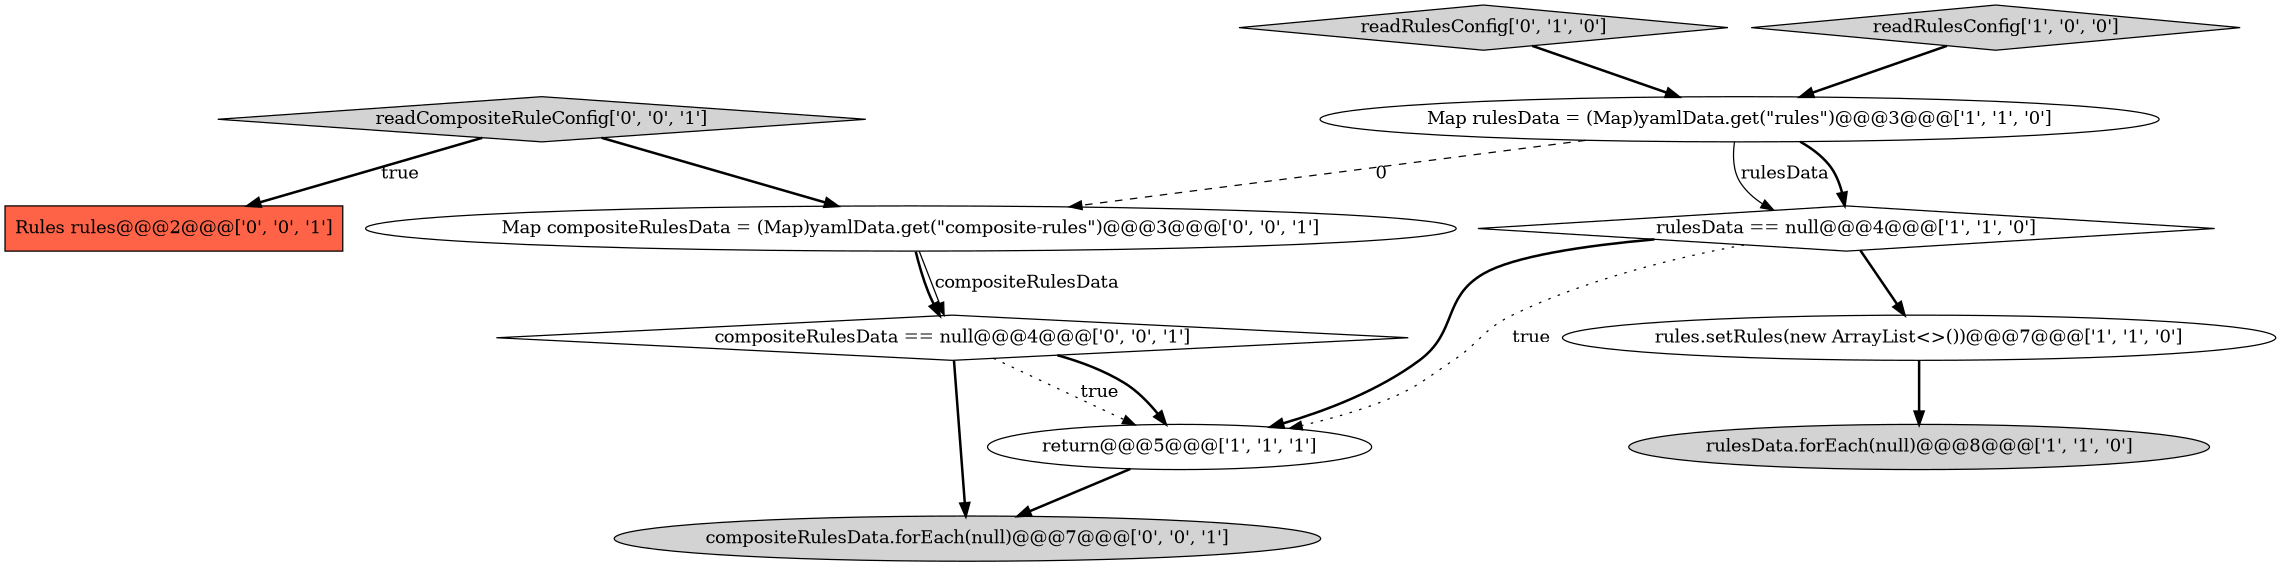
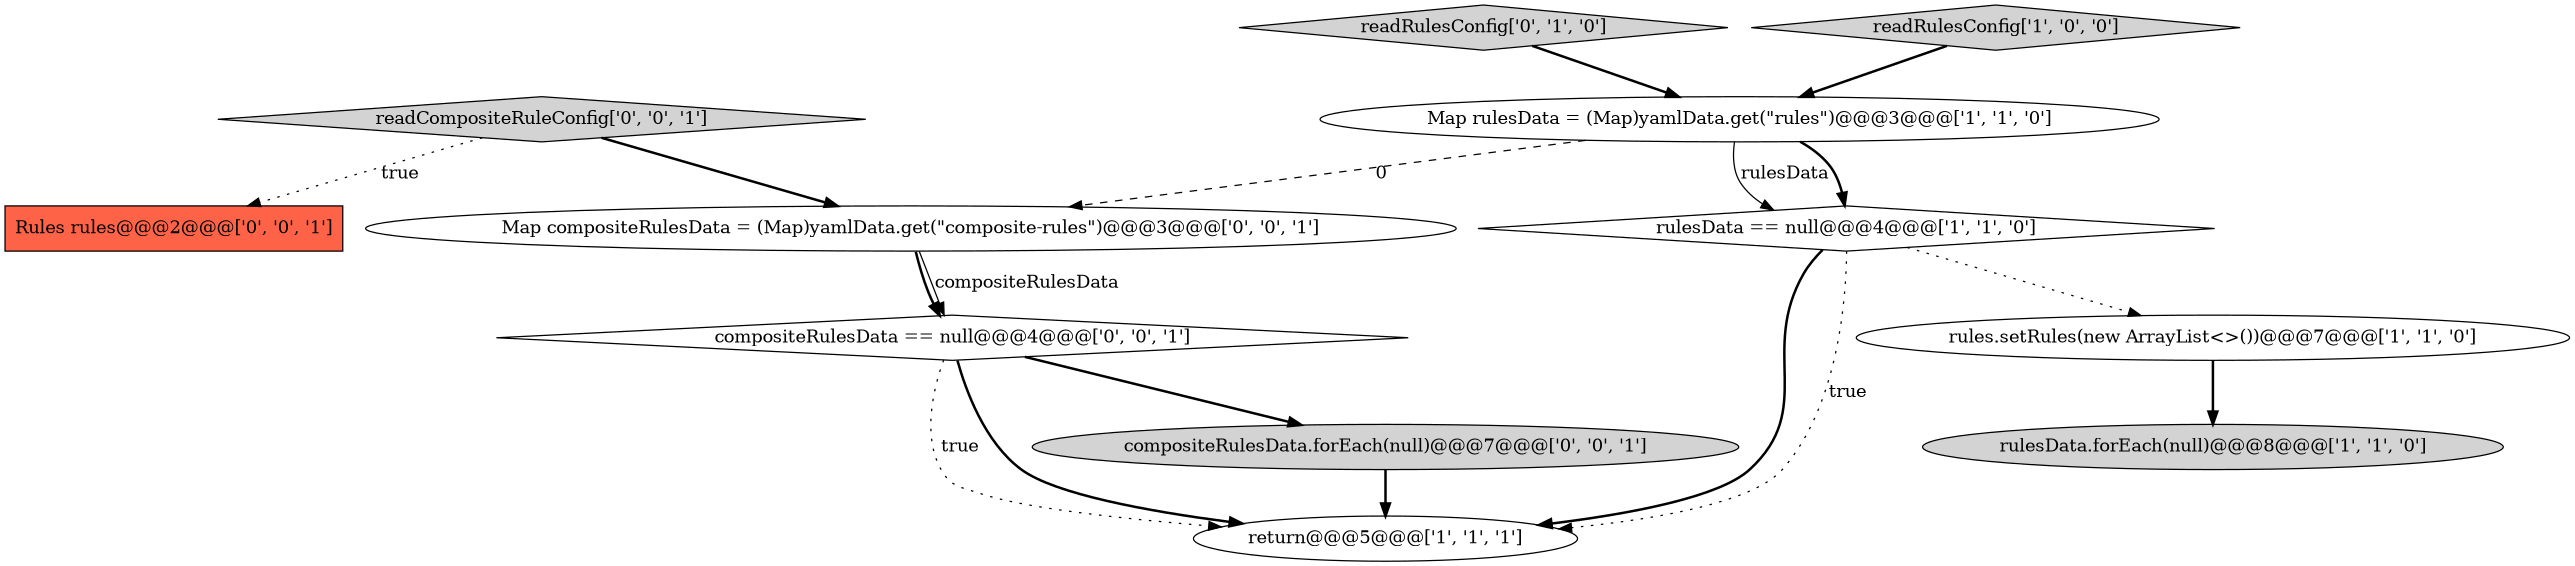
edge "readCompositeRuleConfig['0', '0', '1']" -> "Rules rules@@@2@@@['0', '0', '1']": style bold -> dotted
edge "rulesData == null@@@4@@@['1', '1', '0']" -> "rules.setRules(new ArrayList<>())@@@7@@@['1', '1', '0']": style bold -> dotted
edge "return@@@5@@@['1', '1', '1']" -> "compositeRulesData.forEach(null)@@@7@@@['0', '0', '1']": reversed
